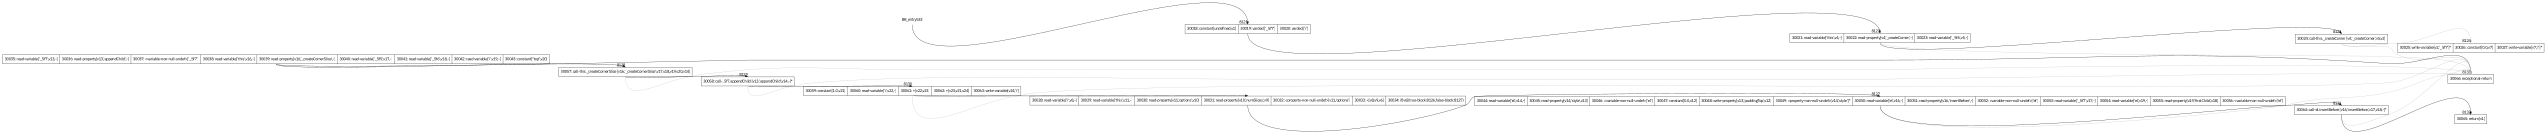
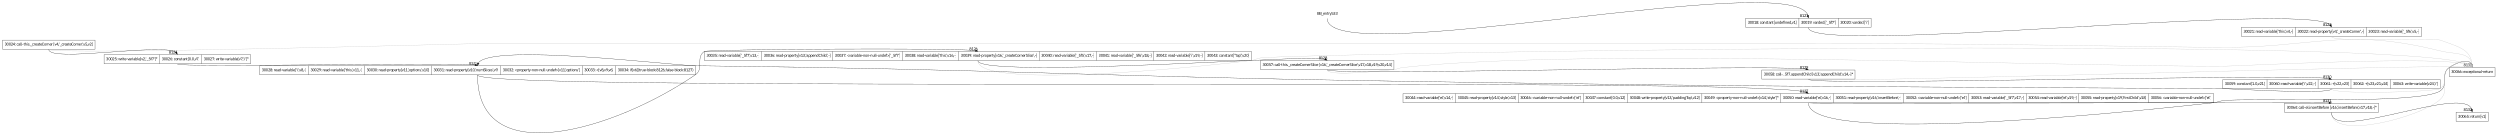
edge "30021: read-variable['this',v4,-]" -> "30024: call-this._createCorner [v4,'_createCorner',v5,v2]": removed
edge "30024: call-this._createCorner [v4,'_createCorner',v5,v2]" -> "30025: write-variable[v2,'_5f7']*": color gray -> black
edge "30028: read-variable['i',v8,-]" -> "30035: read-variable['_5f7',v13,-]": added
edge "30035: read-variable['_5f7',v13,-]" -> "30066: exceptional-return": color black -> gray
edge "30025: write-variable[v2,'_5f7']*" -> "30028: read-variable['i',v8,-]": added
edge "30044: read-variable['el',v14,-]" -> "30066: exceptional-return": color gray -> black
